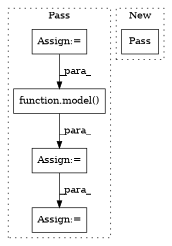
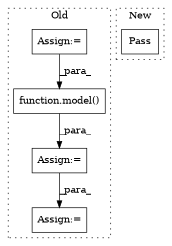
cluster "Pass": label "Pass" -> "Old"
